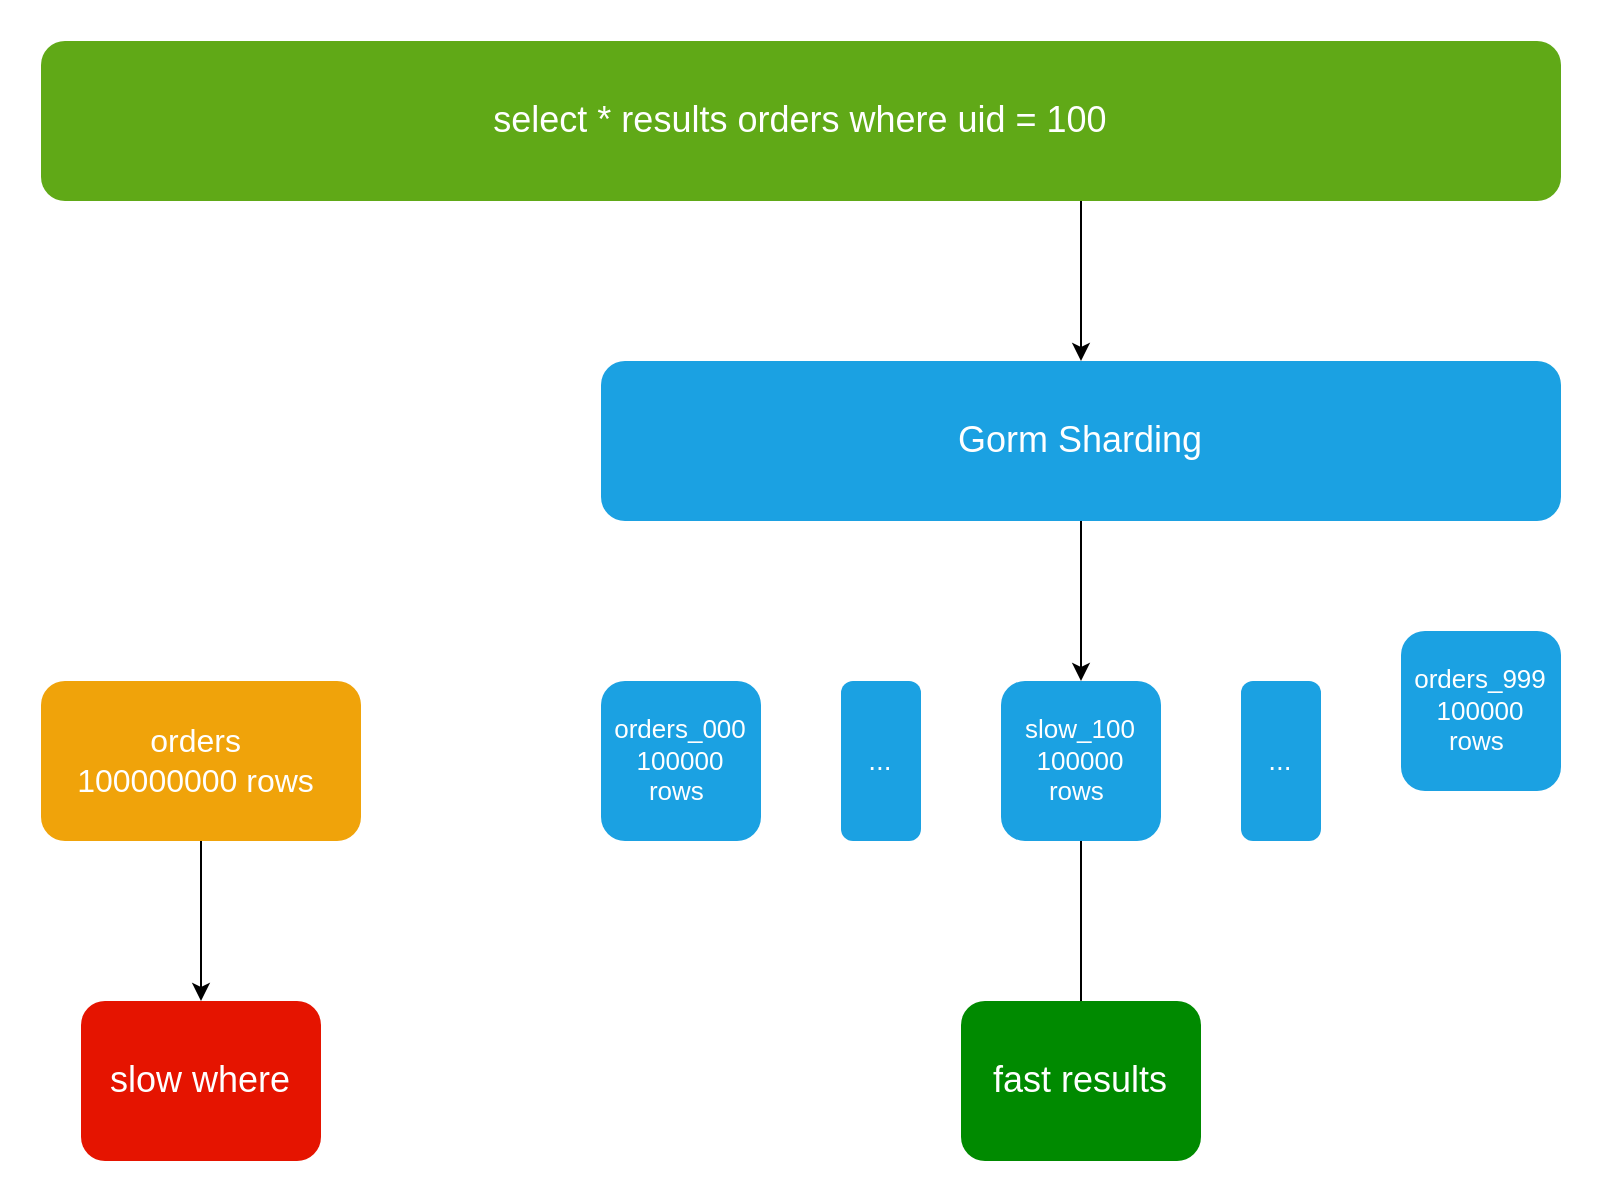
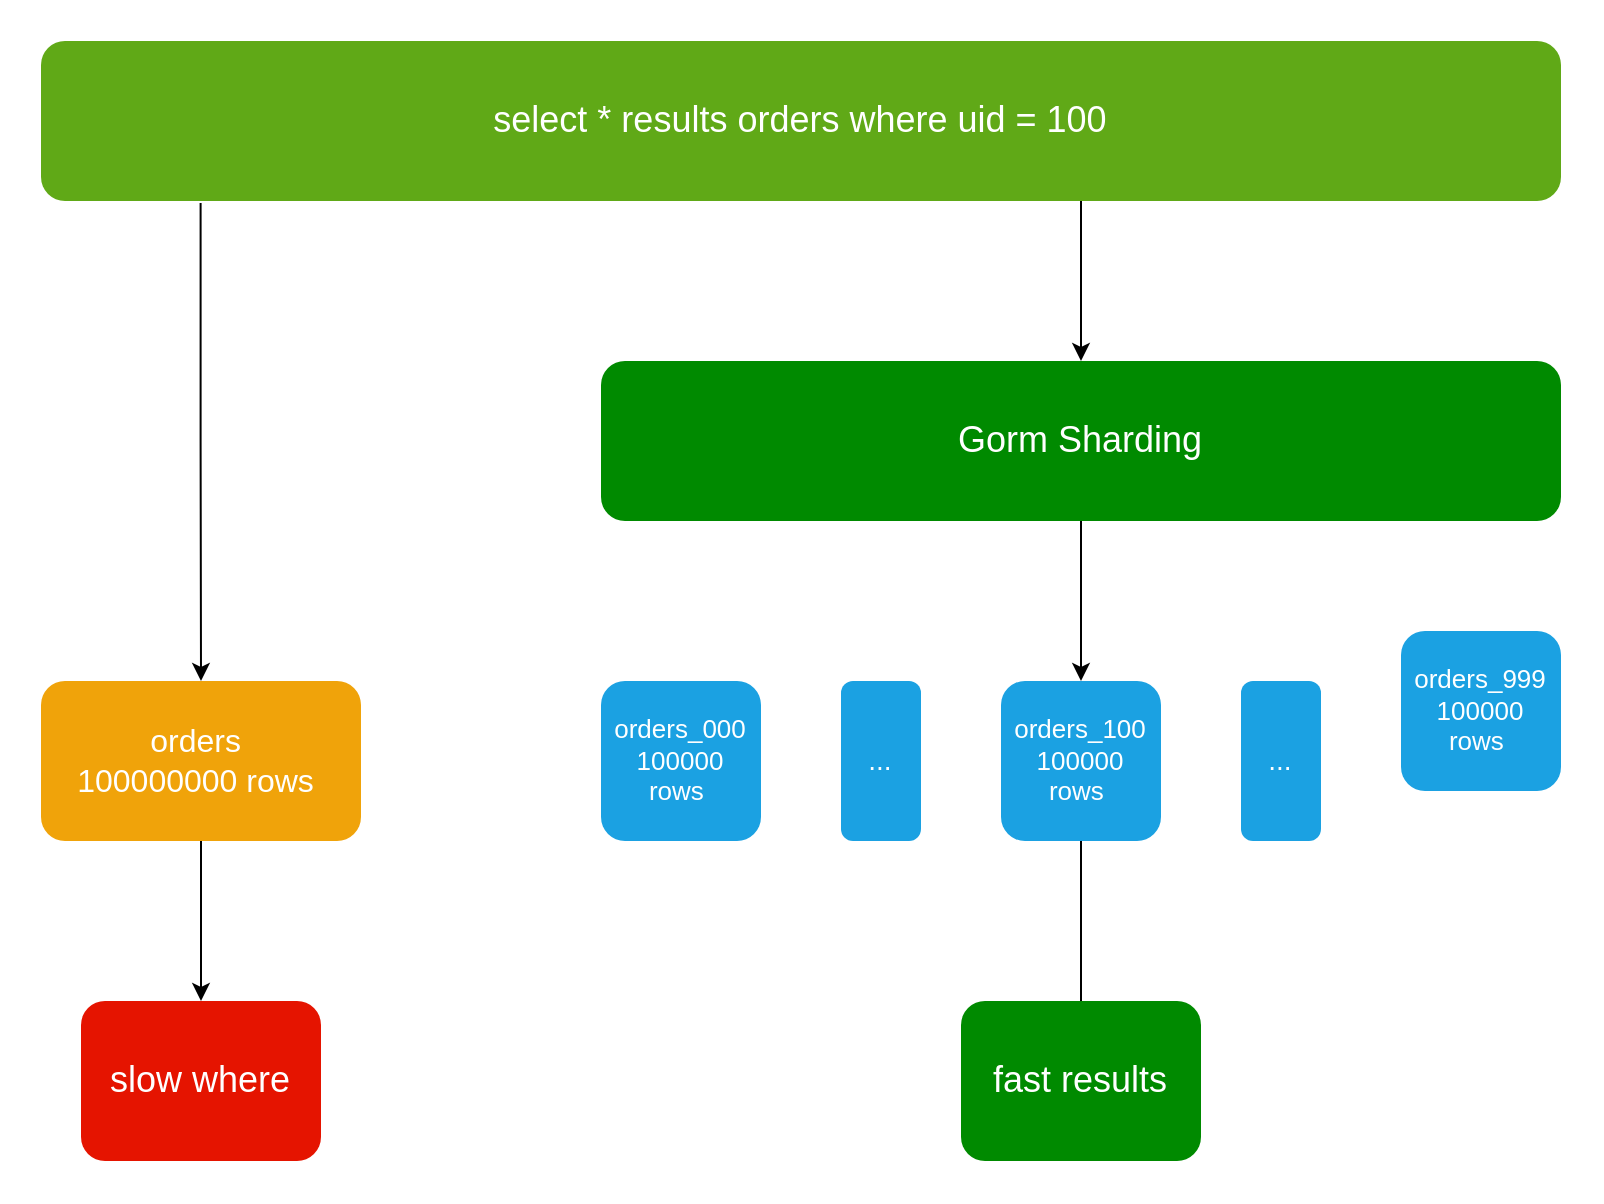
edge "select * results orders where uid = 100" -> "orders 100000000 rows": added
node "Gorm Sharding": fillcolor #1ba1e2 -> #008a00
node "slow_100 100000 rows": label "slow_100 100000 rows" -> "orders_100 100000 rows"
